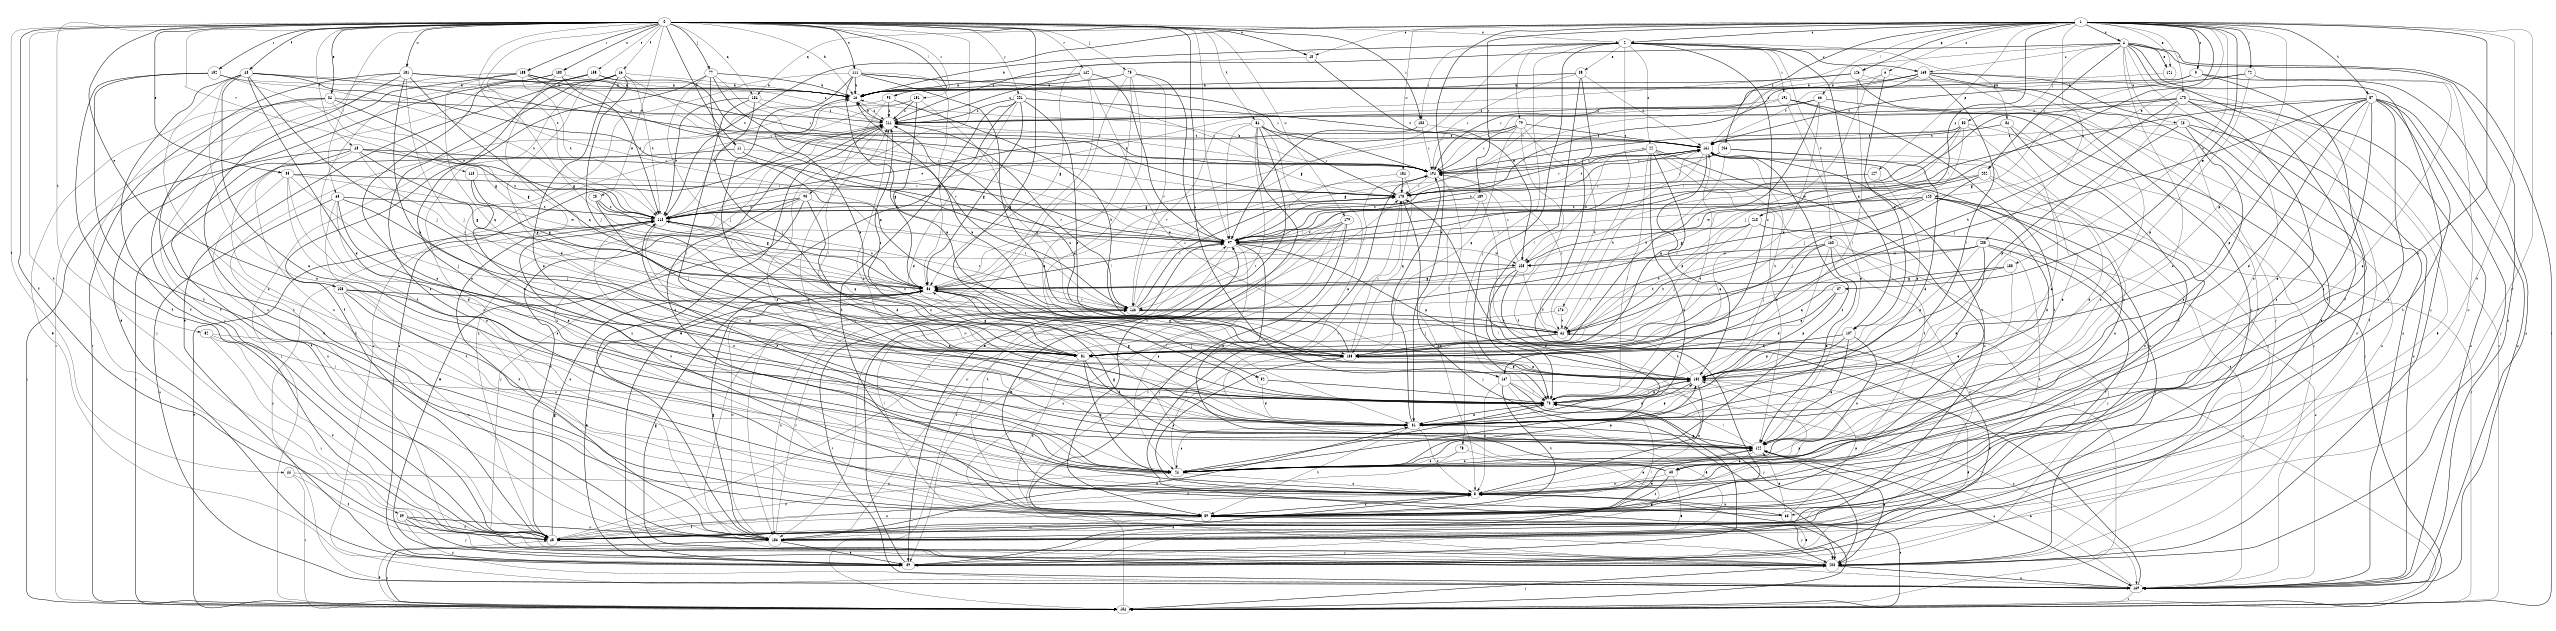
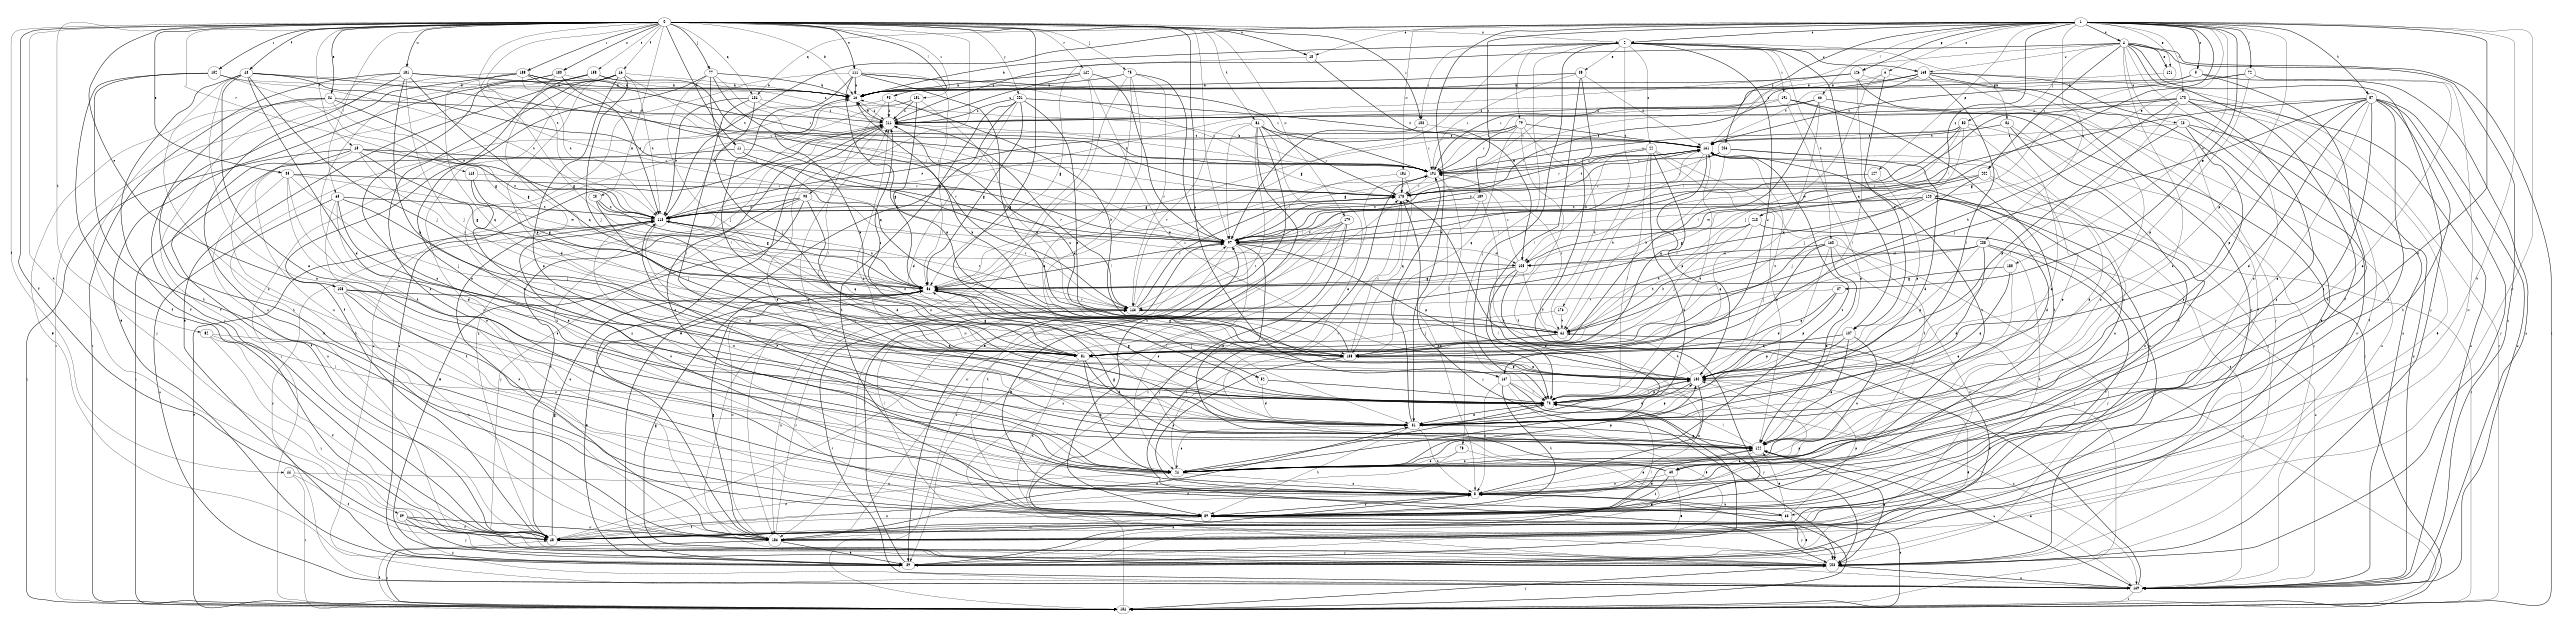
edge "185" -> "138": now "185" -> "73"
edge "22" -> "186": removed, label "w"
